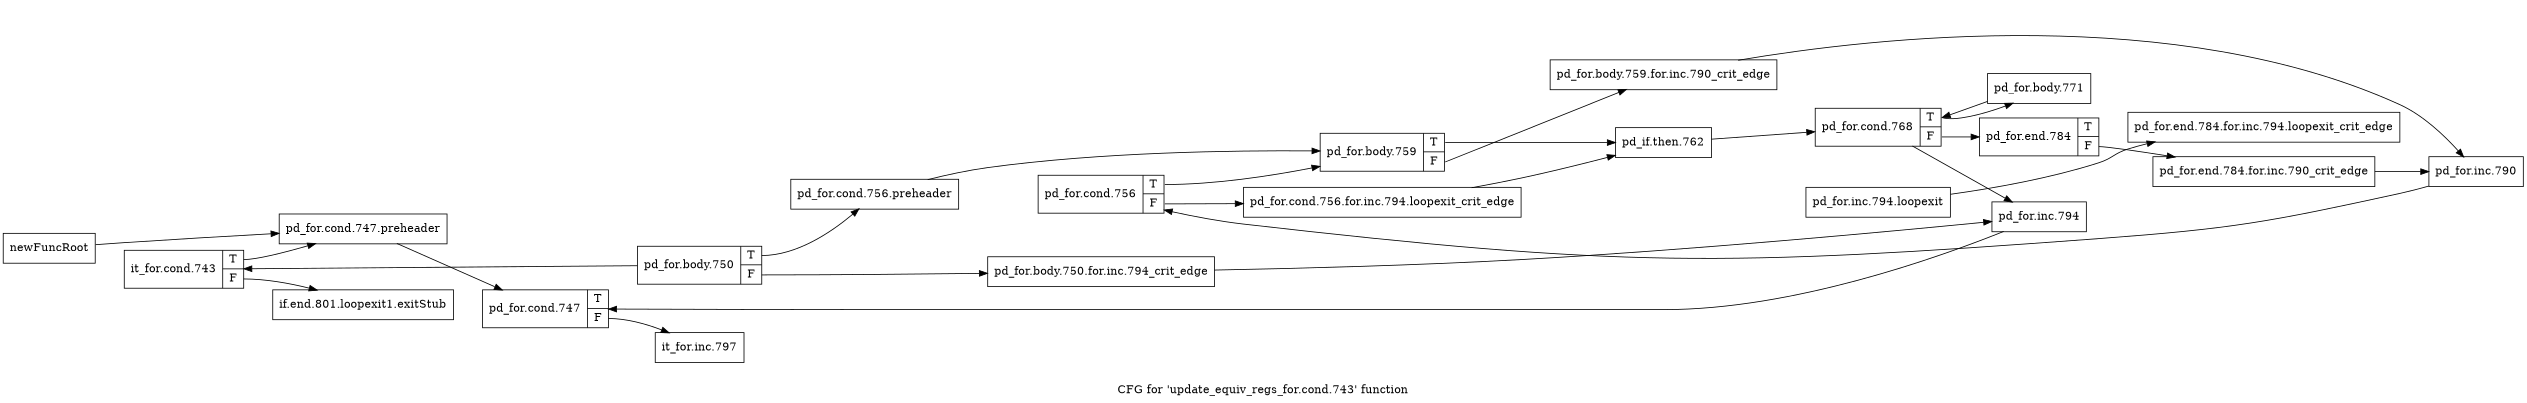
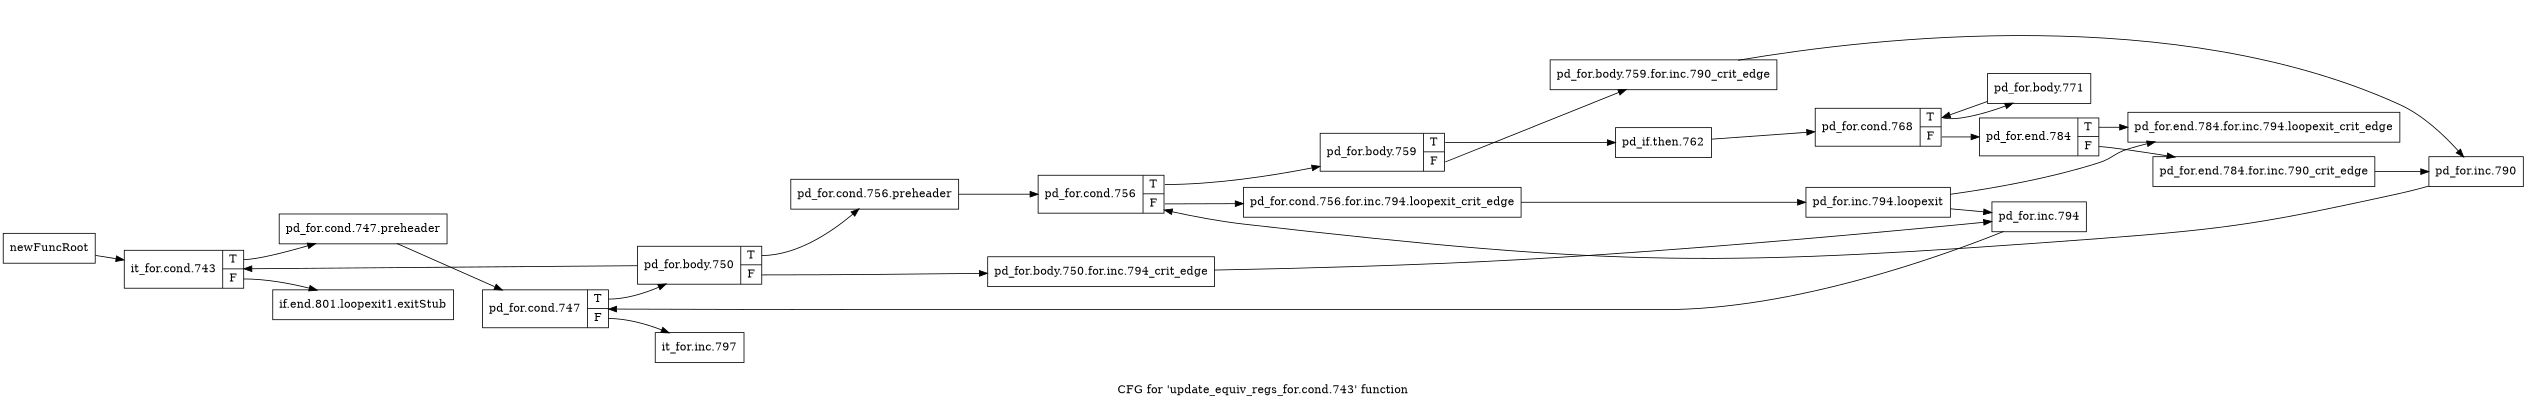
edge "pd_for.end.784" -> "pd_for.end.784.for.inc.794.loopexit_crit_edge": added
edge "pd_for.cond.756.preheader" -> "pd_for.body.759": now "pd_for.cond.756.preheader" -> "pd_for.cond.756"
edge "pd_for.cond.768" -> "pd_for.inc.794": now "pd_for.inc.794.loopexit" -> "pd_for.inc.794"
edge "pd_for.cond.756.for.inc.794.loopexit_crit_edge" -> "pd_if.then.762": now "pd_for.cond.756.for.inc.794.loopexit_crit_edge" -> "pd_for.inc.794.loopexit"
edge "newFuncRoot" -> "pd_for.cond.747.preheader": now "newFuncRoot" -> "it_for.cond.743"
edge "pd_for.cond.747" -> "pd_for.body.750": added
